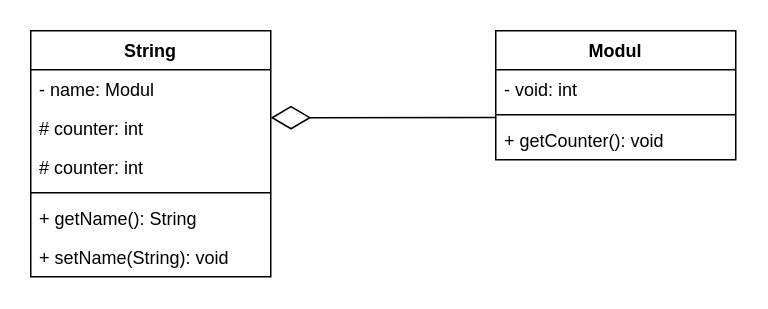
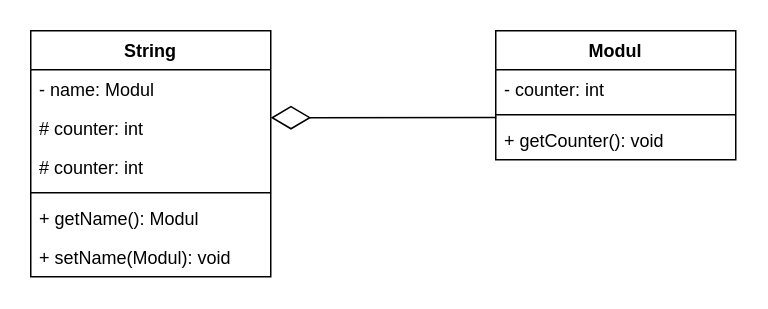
node "- void: int": label "- void: int" -> "- counter: int"
node "+ getName(): String": label "+ getName(): String" -> "+ getName(): Modul"
node "+ setName(String): void": label "+ setName(String): void" -> "+ setName(Modul): void"
